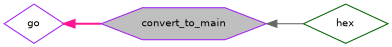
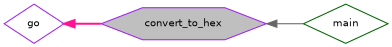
node "convert_to_main": label "convert_to_main" -> "convert_to_hex"
node "hex": label "hex" -> "main"
